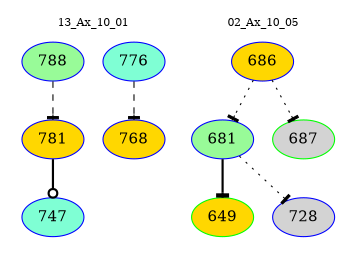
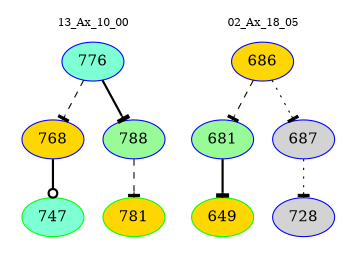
cluster "13_Ax_10_01": label "13_Ax_10_01" -> "13_Ax_10_00"
cluster "02_Ax_10_05": label "02_Ax_10_05" -> "02_Ax_18_05"
edge "776" -> "788": added
edge "686" -> "681": style dotted -> dashed
node "781": color blue -> green
node "687": color green -> blue
edge "781" -> "747": now "768" -> "747"
edge "681" -> "728": now "687" -> "728"
node "747": color blue -> green
